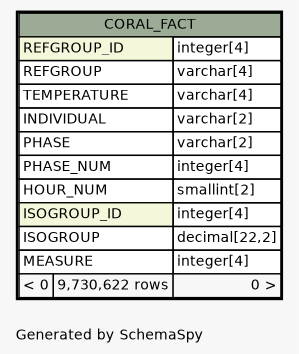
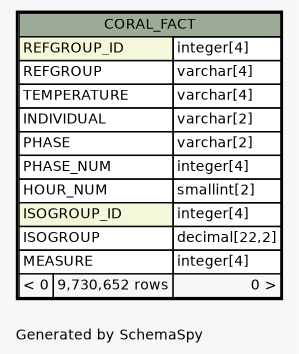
node "CORAL_FACT": text "9,730,622 rows" -> "9,730,652 rows"
